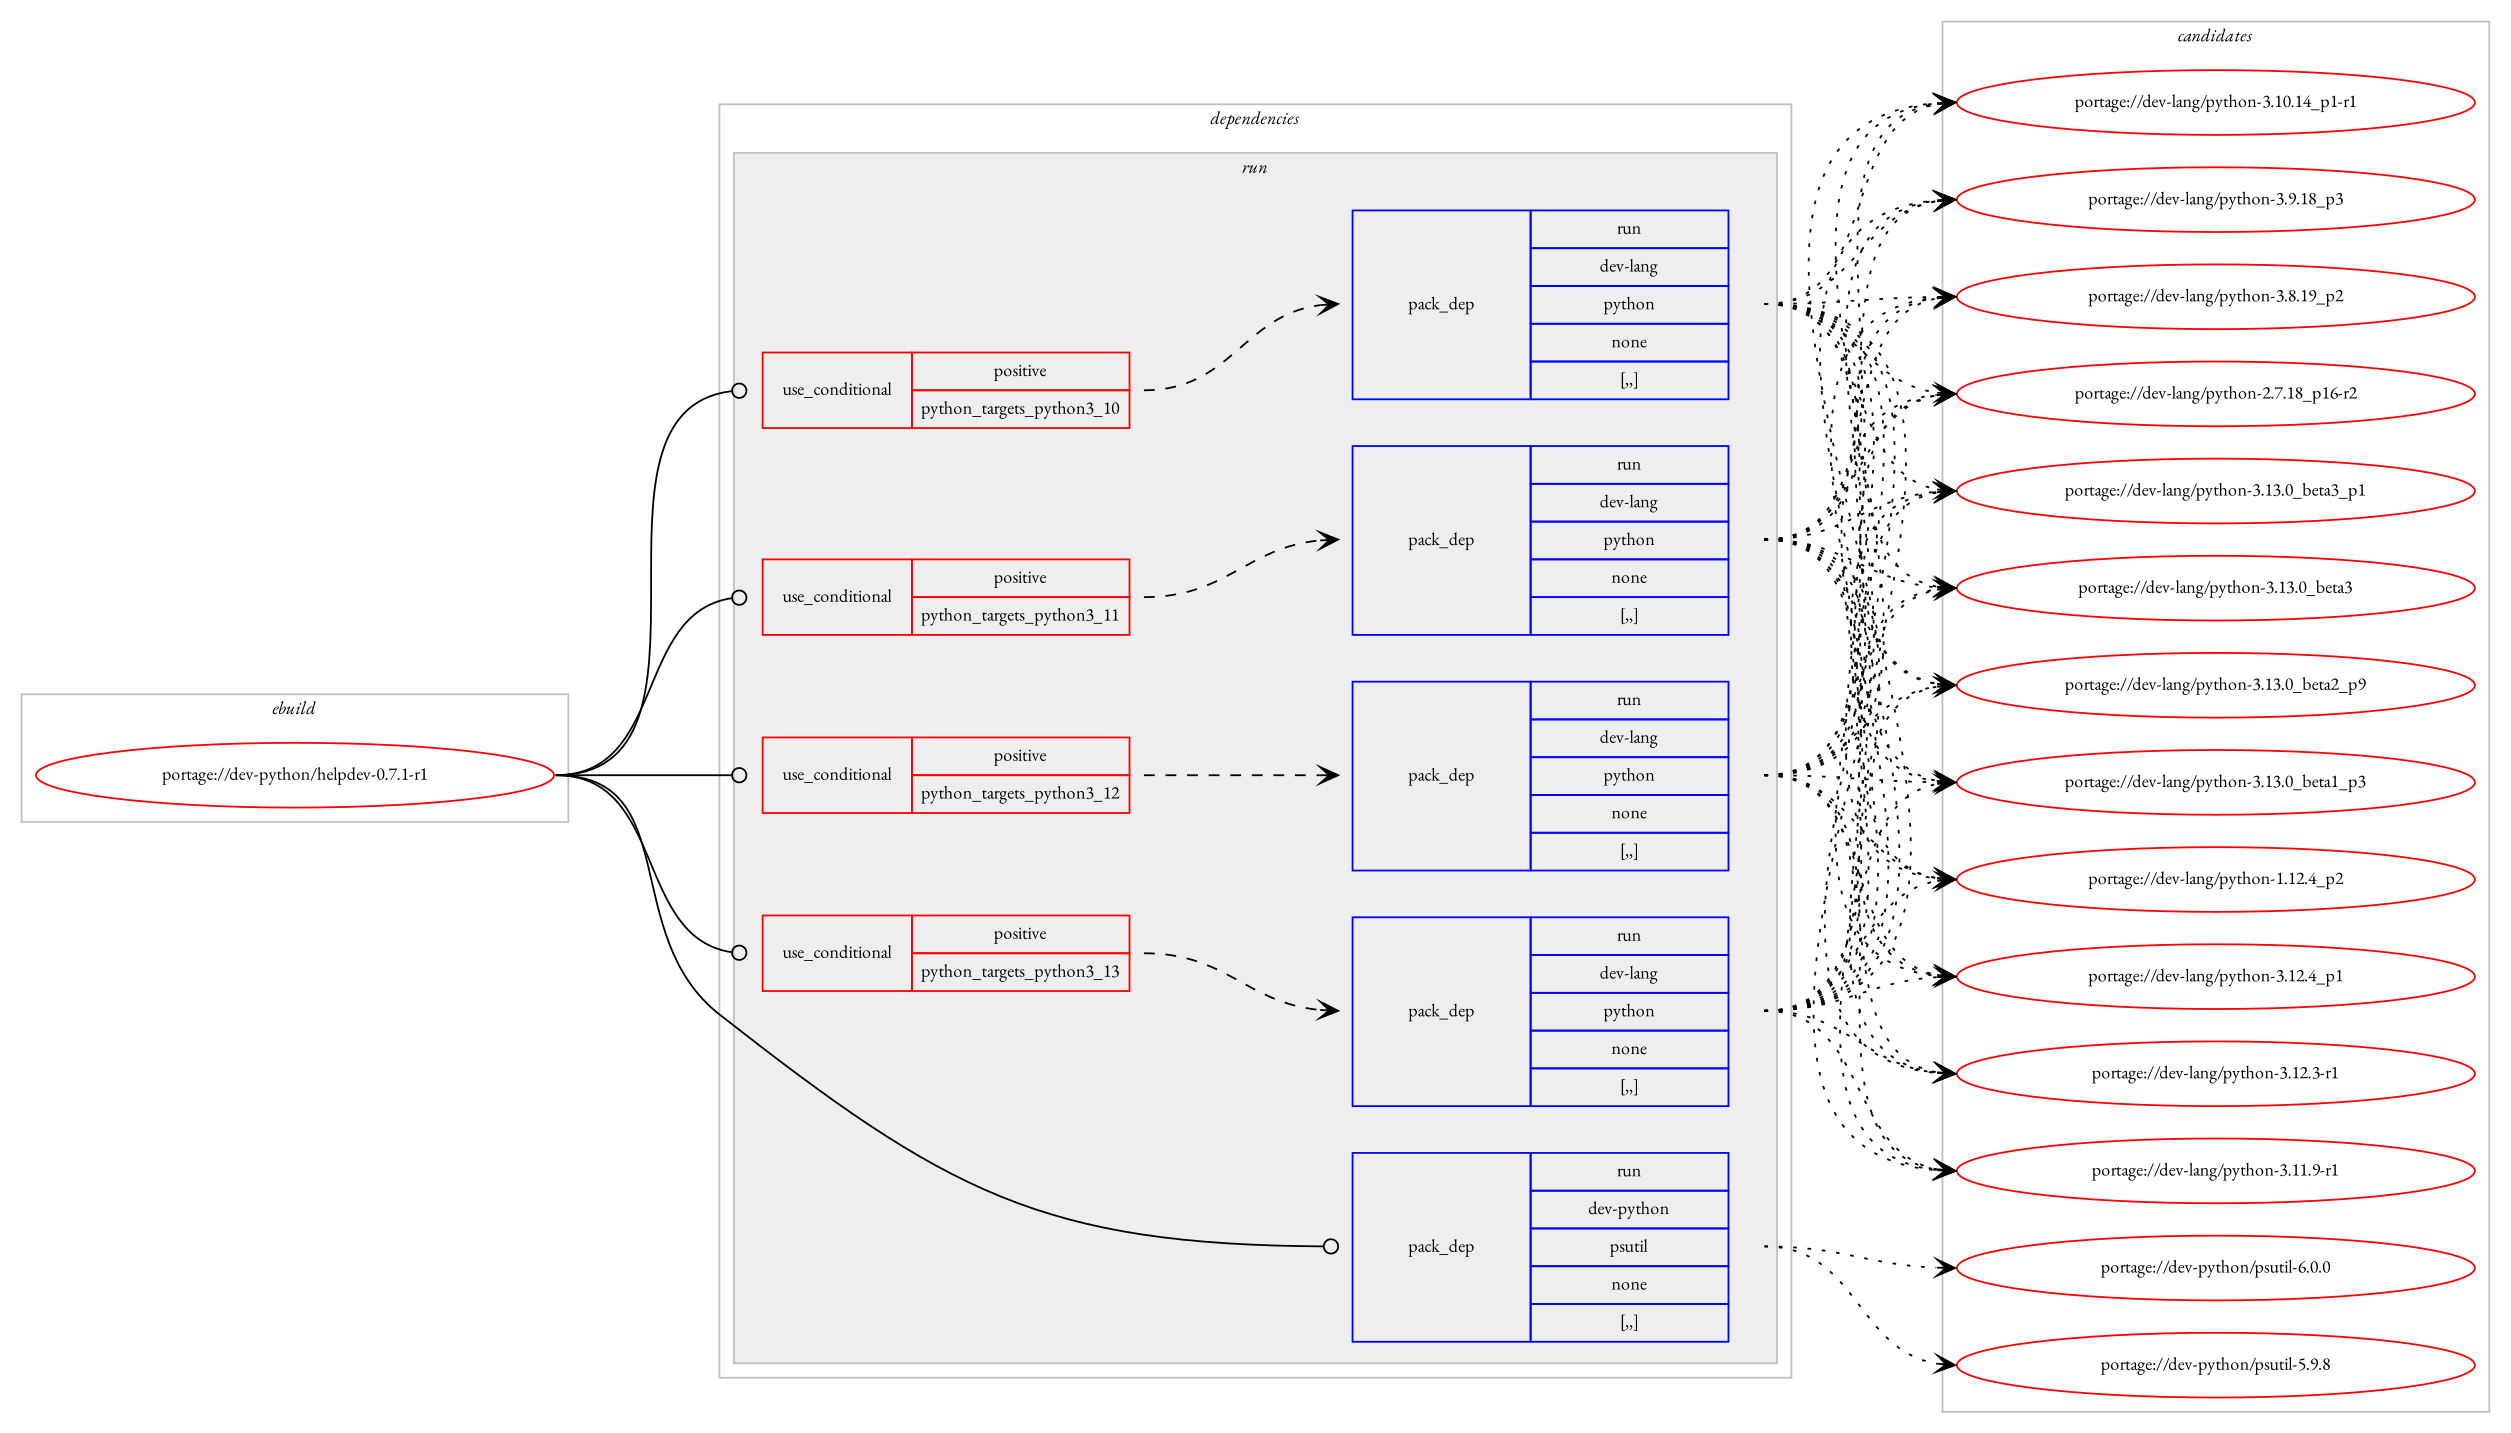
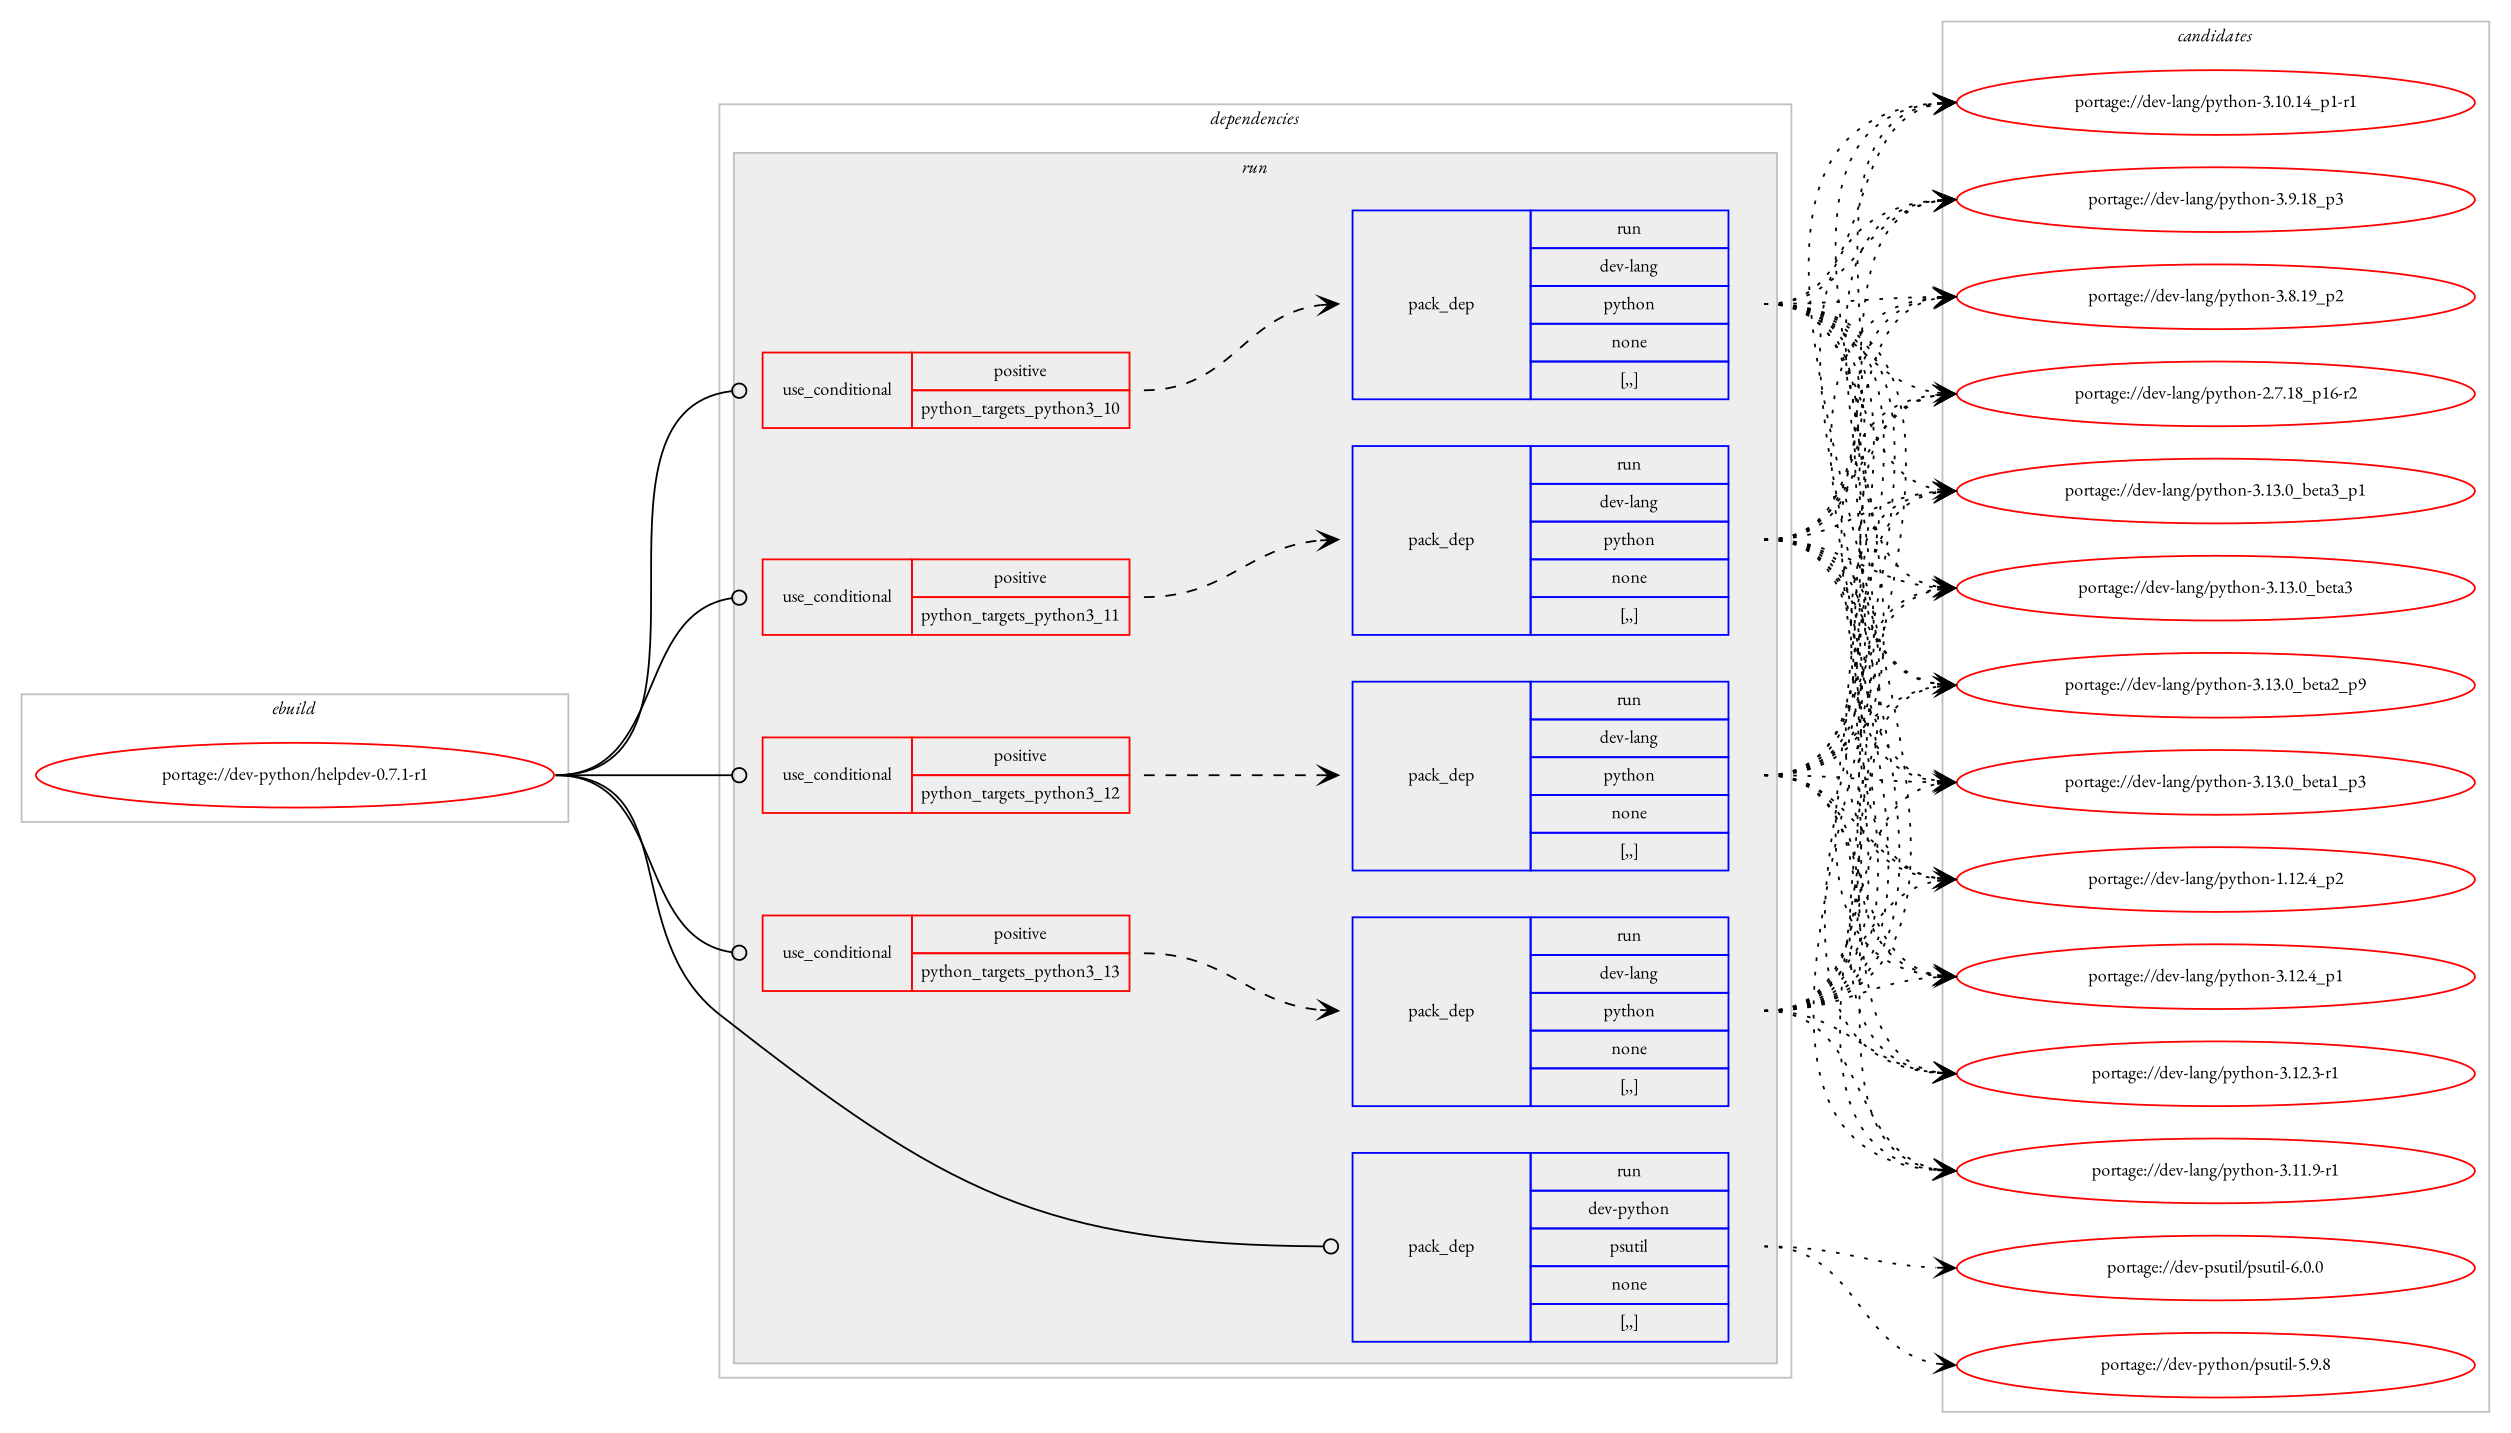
node "portage://dev-python/psutil-6.0.0": label "portage://dev-python/psutil-6.0.0" -> "portage://dev-psutil/psutil-6.0.0"
